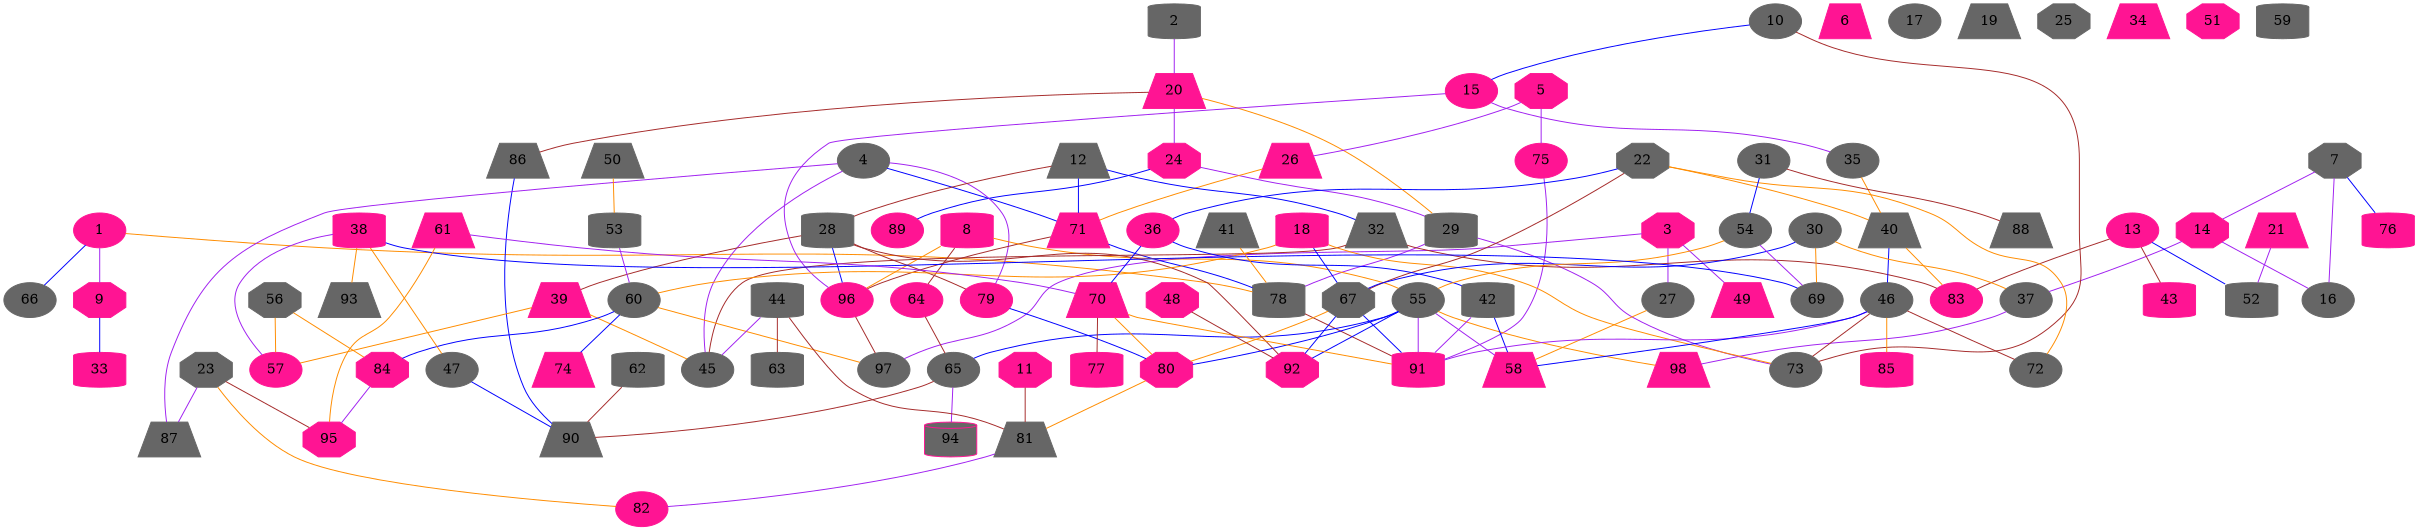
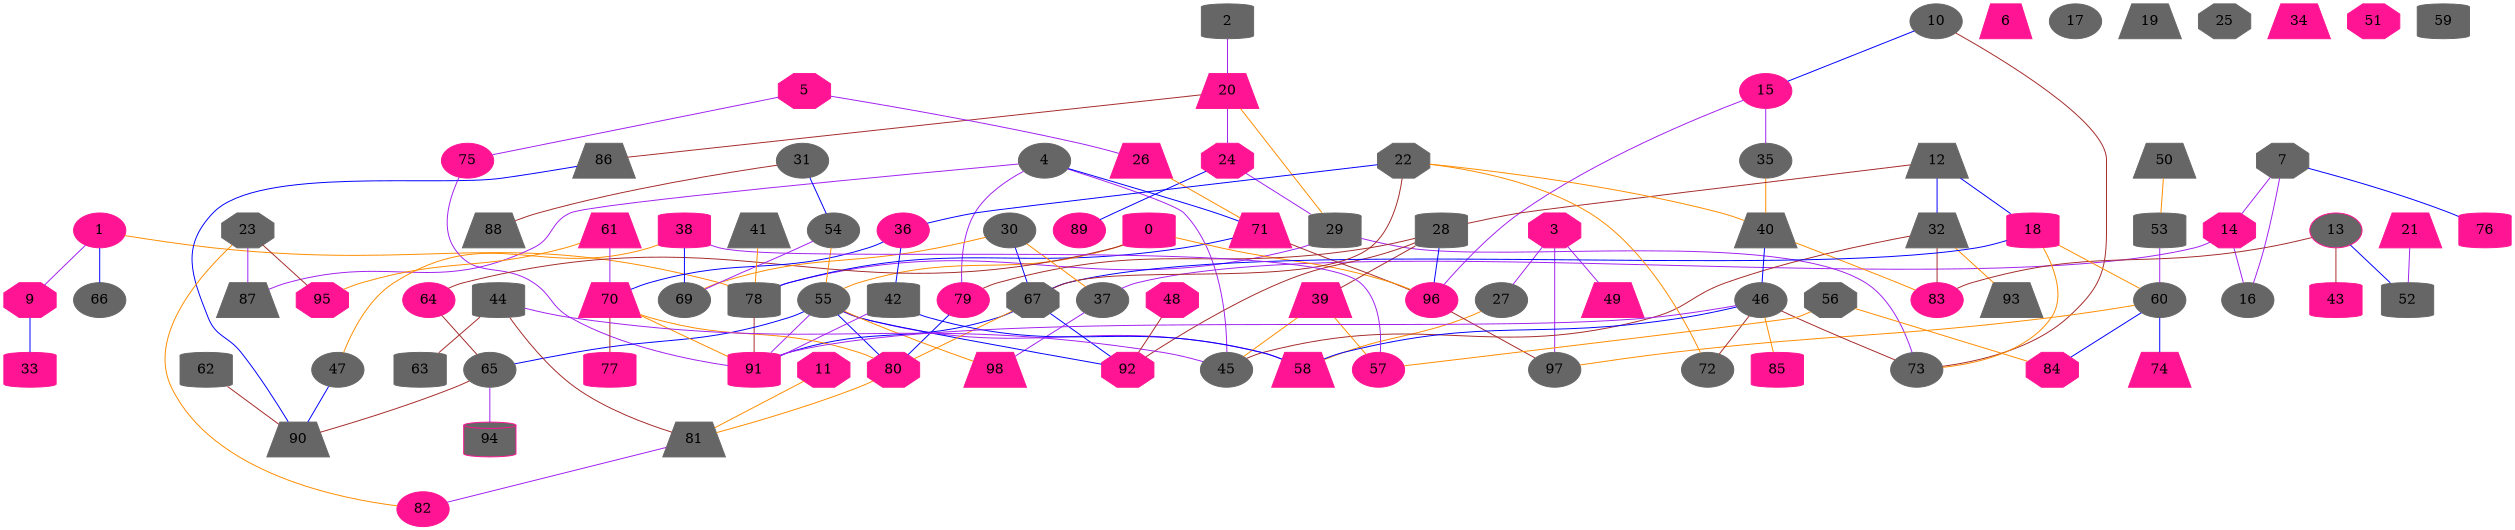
edge "12" -- "71": now "12" -- "18"
node "8": label "8" -> "0"
node "13": fillcolor deeppink -> gray40
edge "38" -- "93": now "32" -- "93"
edge "84" -- "95": removed
edge "11" -- "81": color brown -> darkorange
